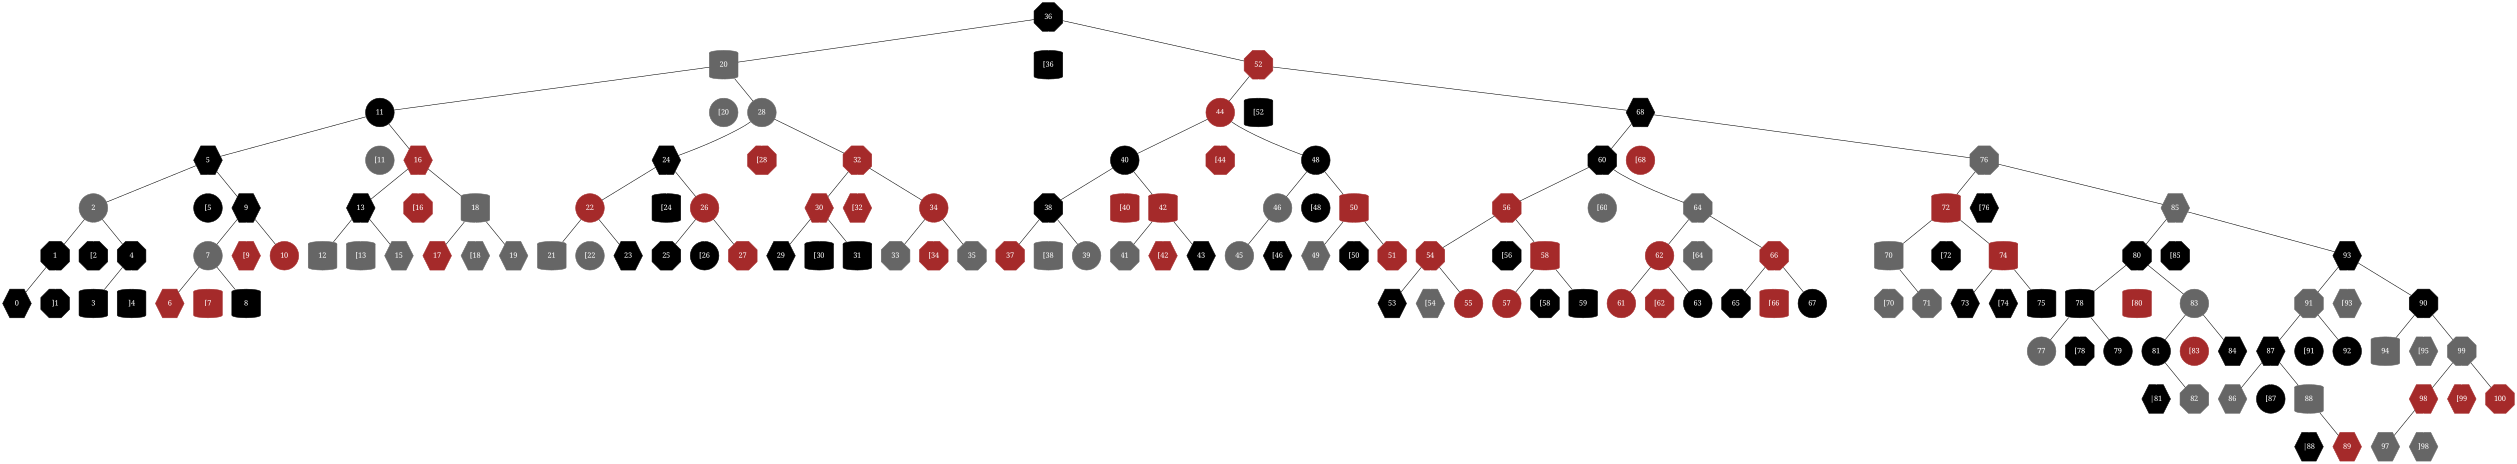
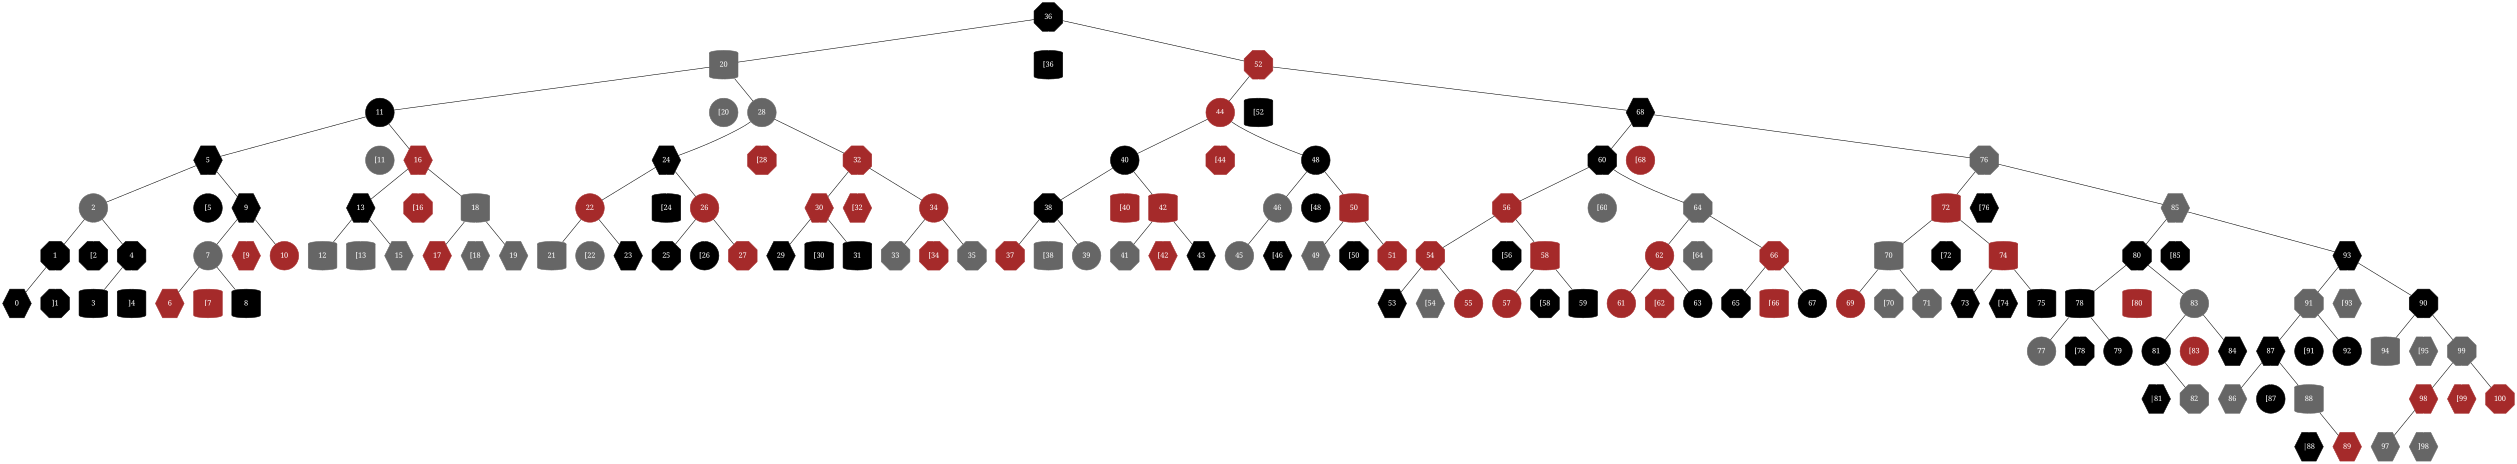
node "69": added
